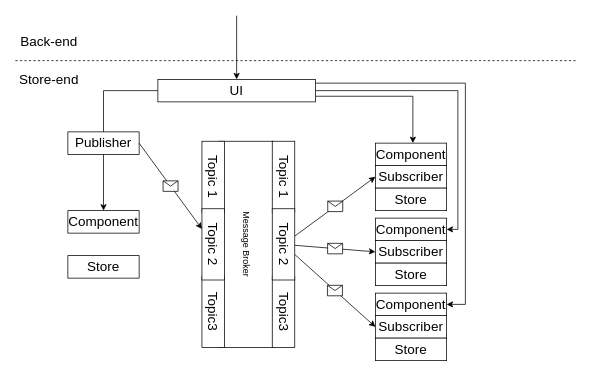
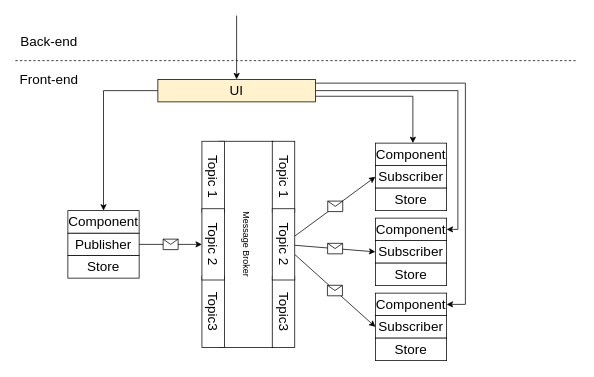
node "Store-end": label "Store-end" -> "Front-end"
node "UI": fillcolor #ffffff -> #fff2cc
node "Publisher": moved (104, 143) -> (104, 244)
